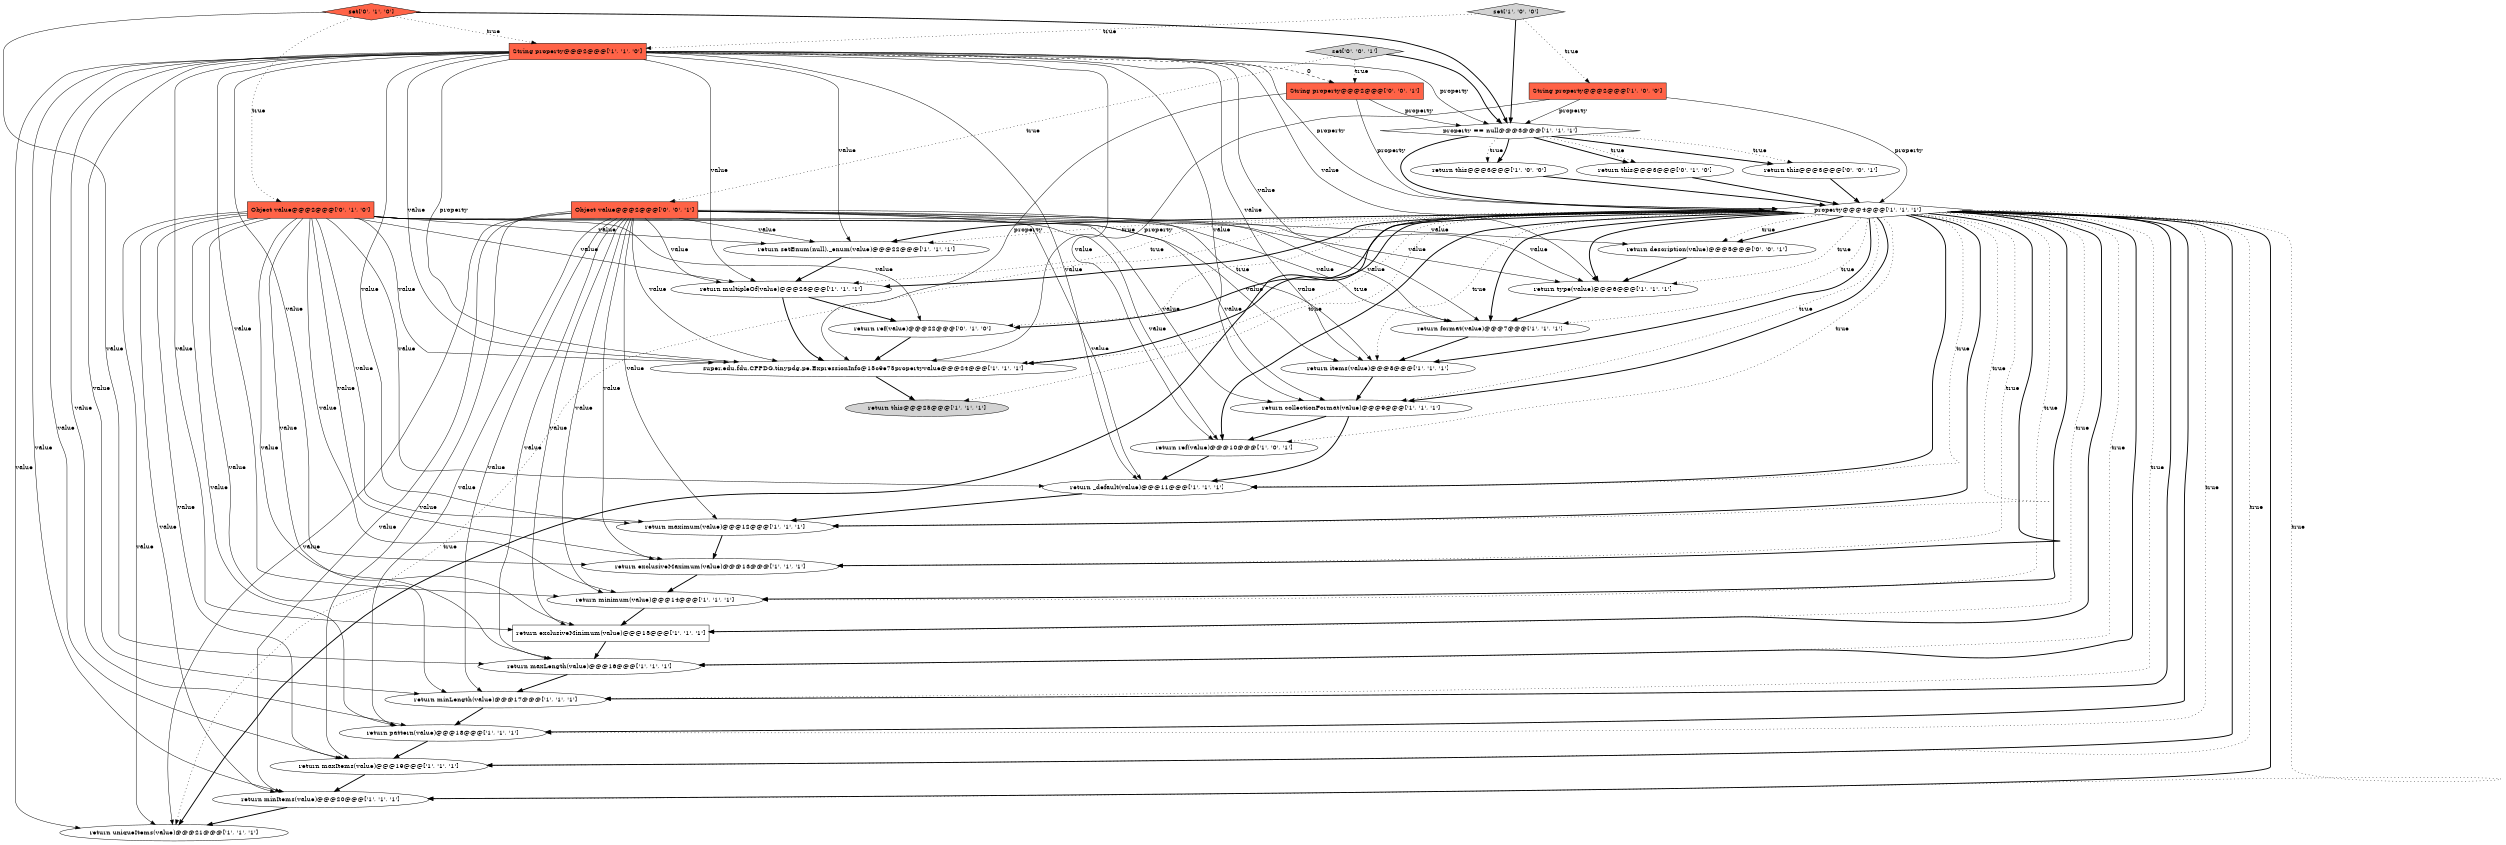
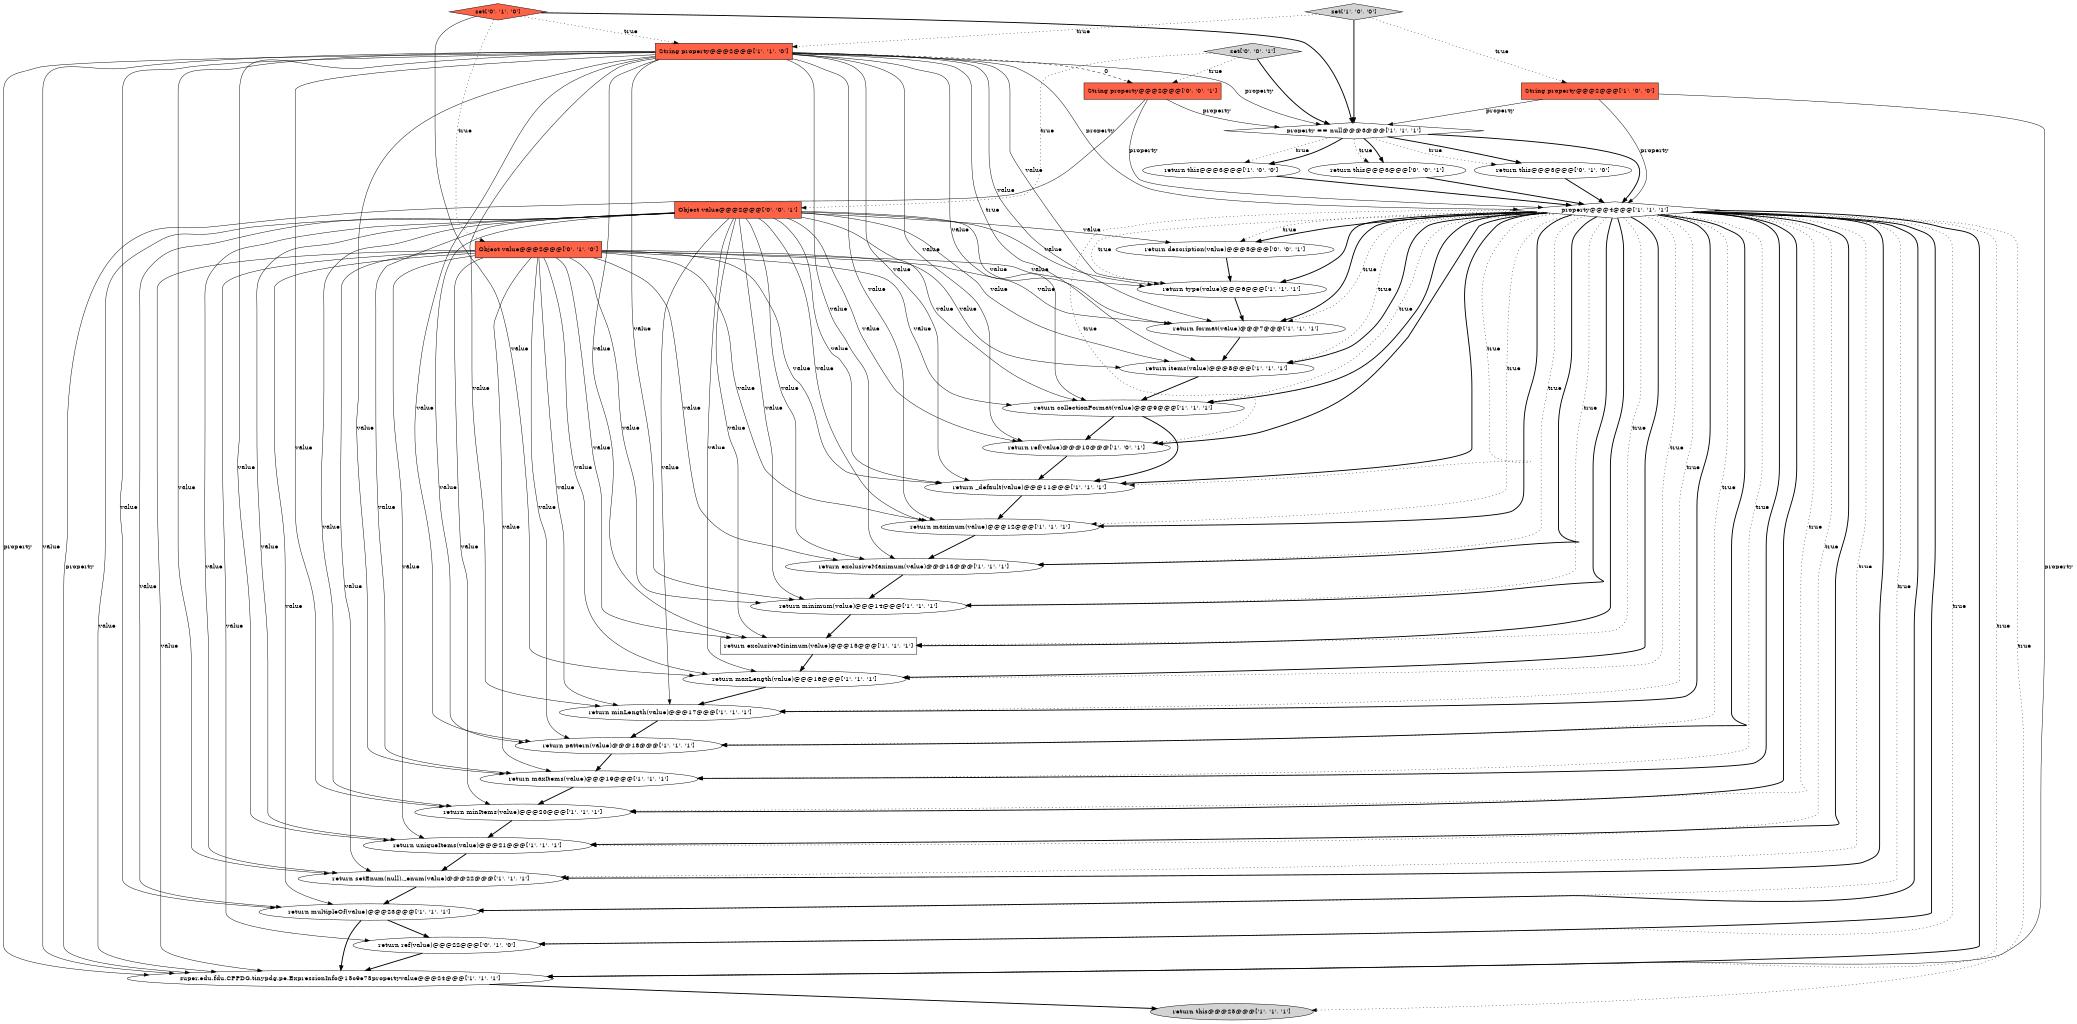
edge "String property@@@2@@@['1', '1', '0']" -> "return items(value)@@@8@@@['1', '1', '1']": label "value" -> "true"
edge "return uniqueItems(value)@@@21@@@['1', '1', '1']" -> "return setEnum(null)._enum(value)@@@22@@@['1', '1', '1']": added
